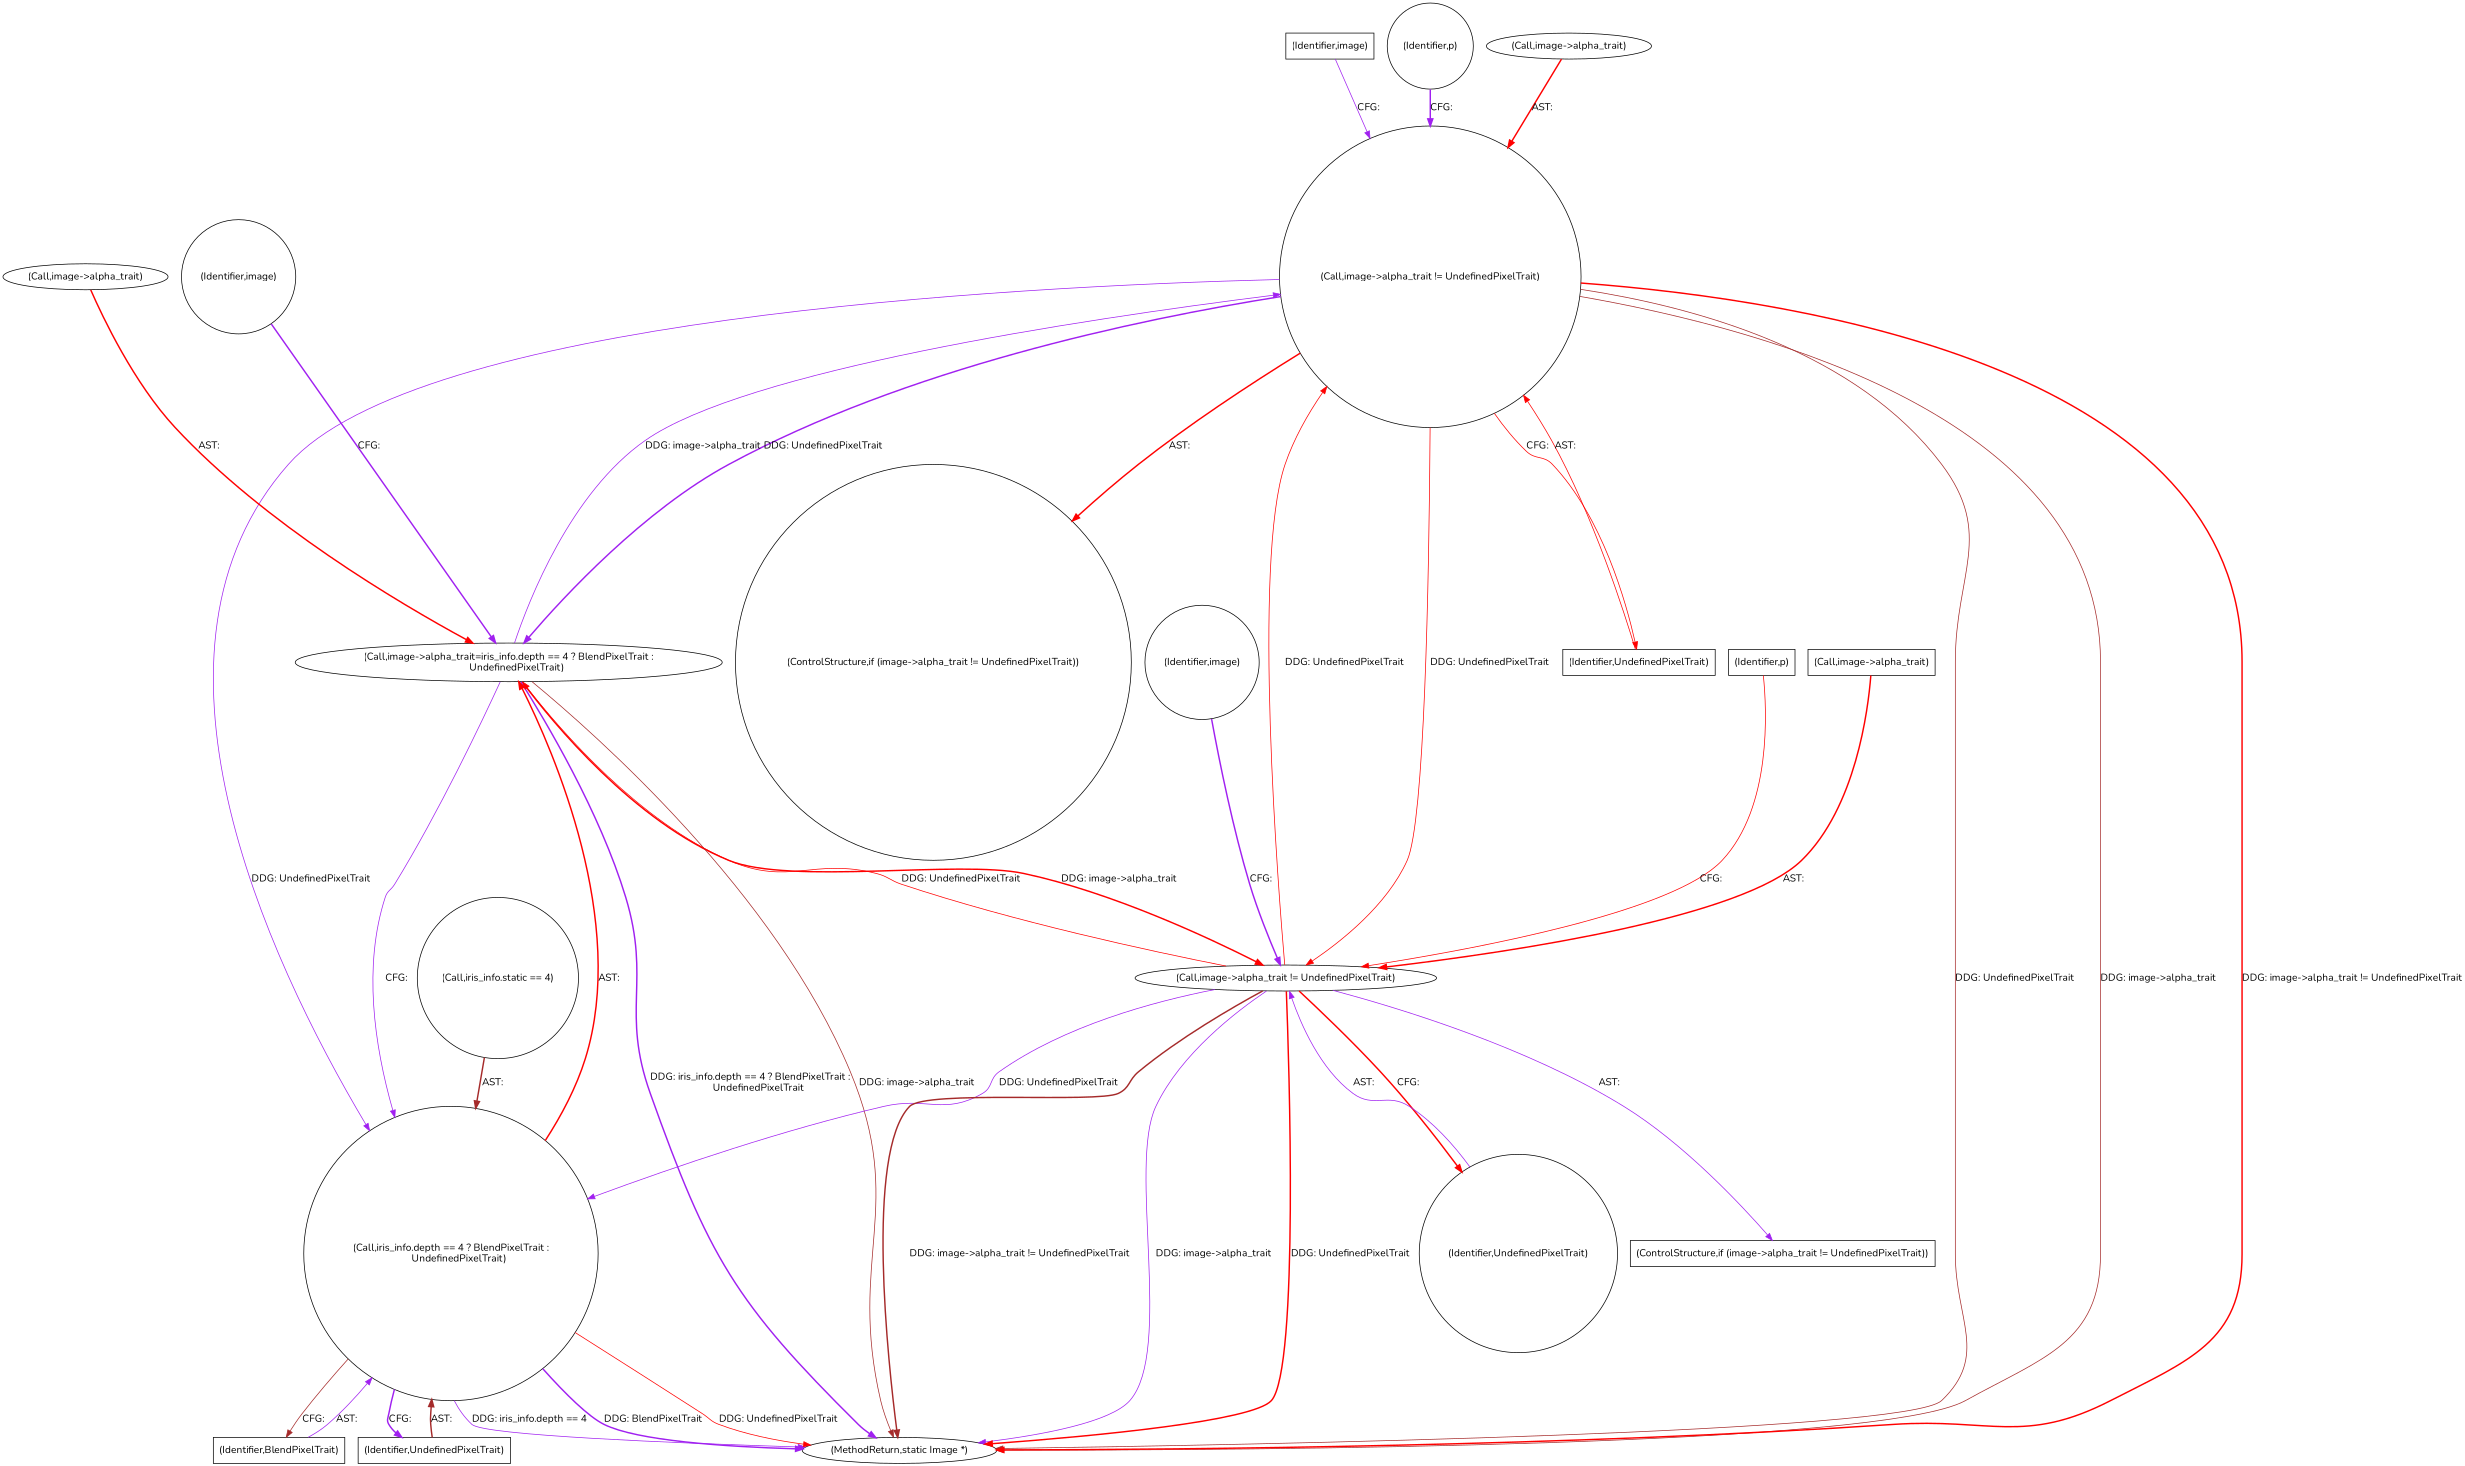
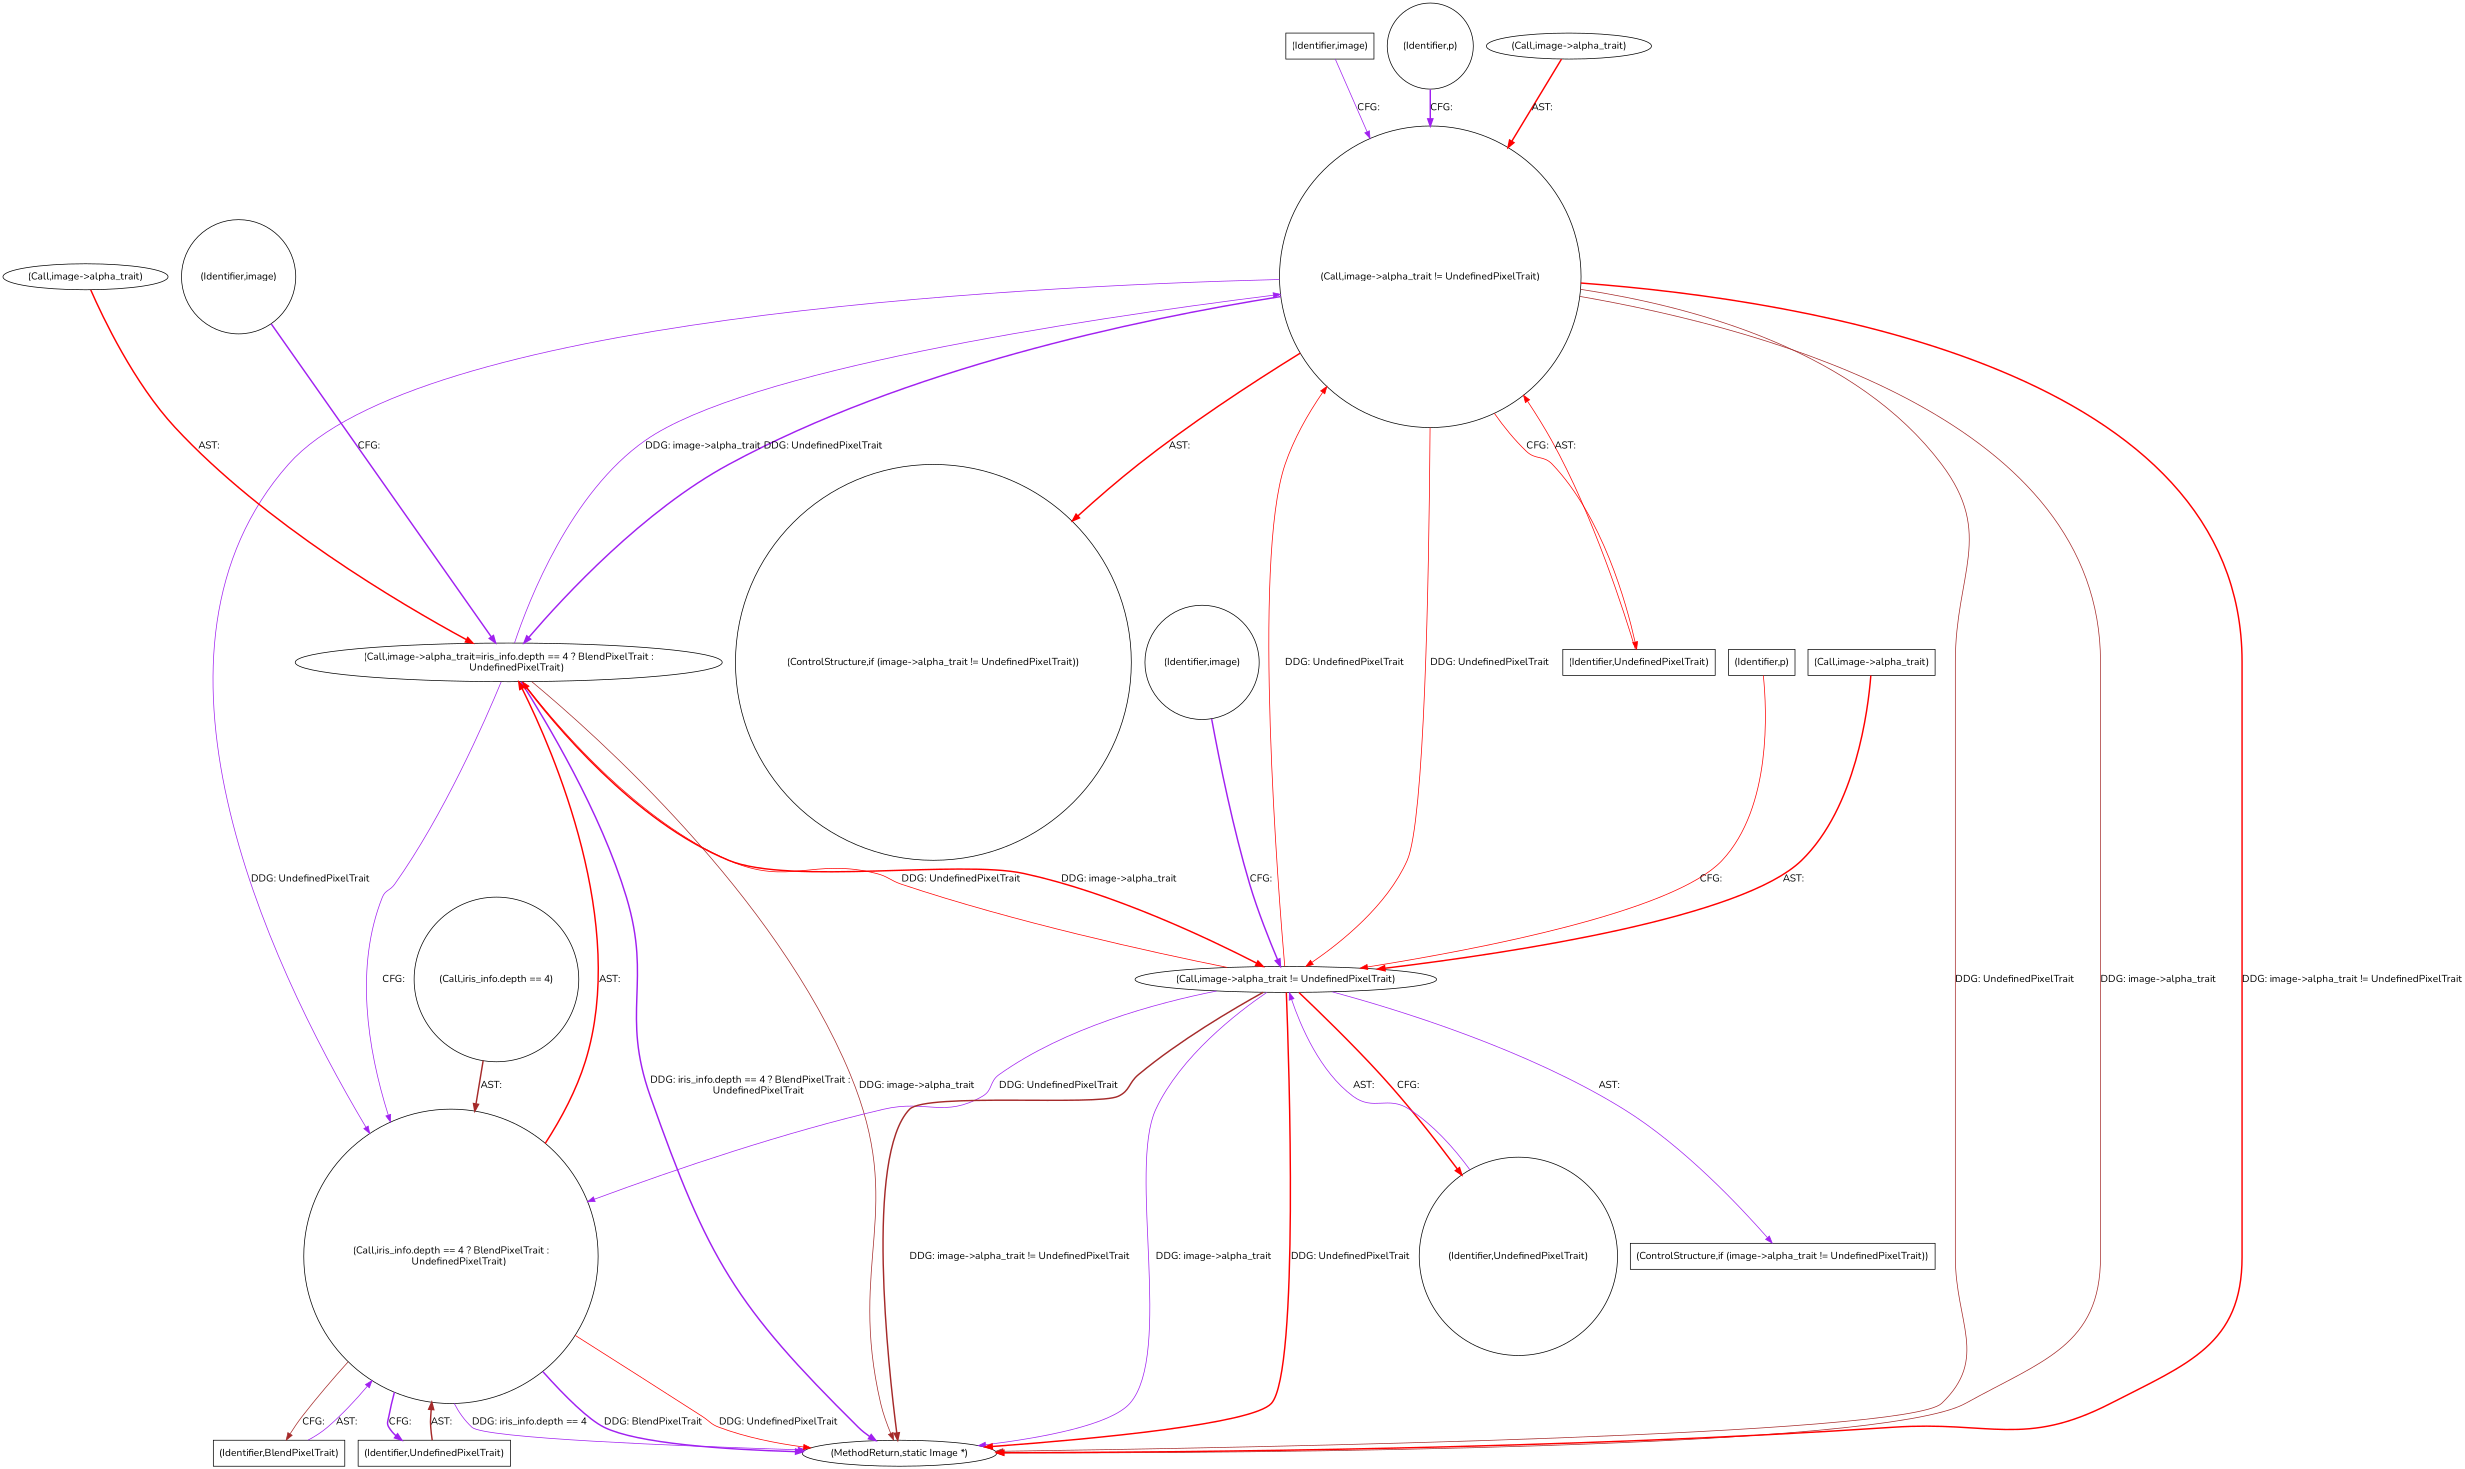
node "(Call,iris_info.static == 4)": label "(Call,iris_info.static == 4)" -> "(Call,iris_info.depth == 4)"
